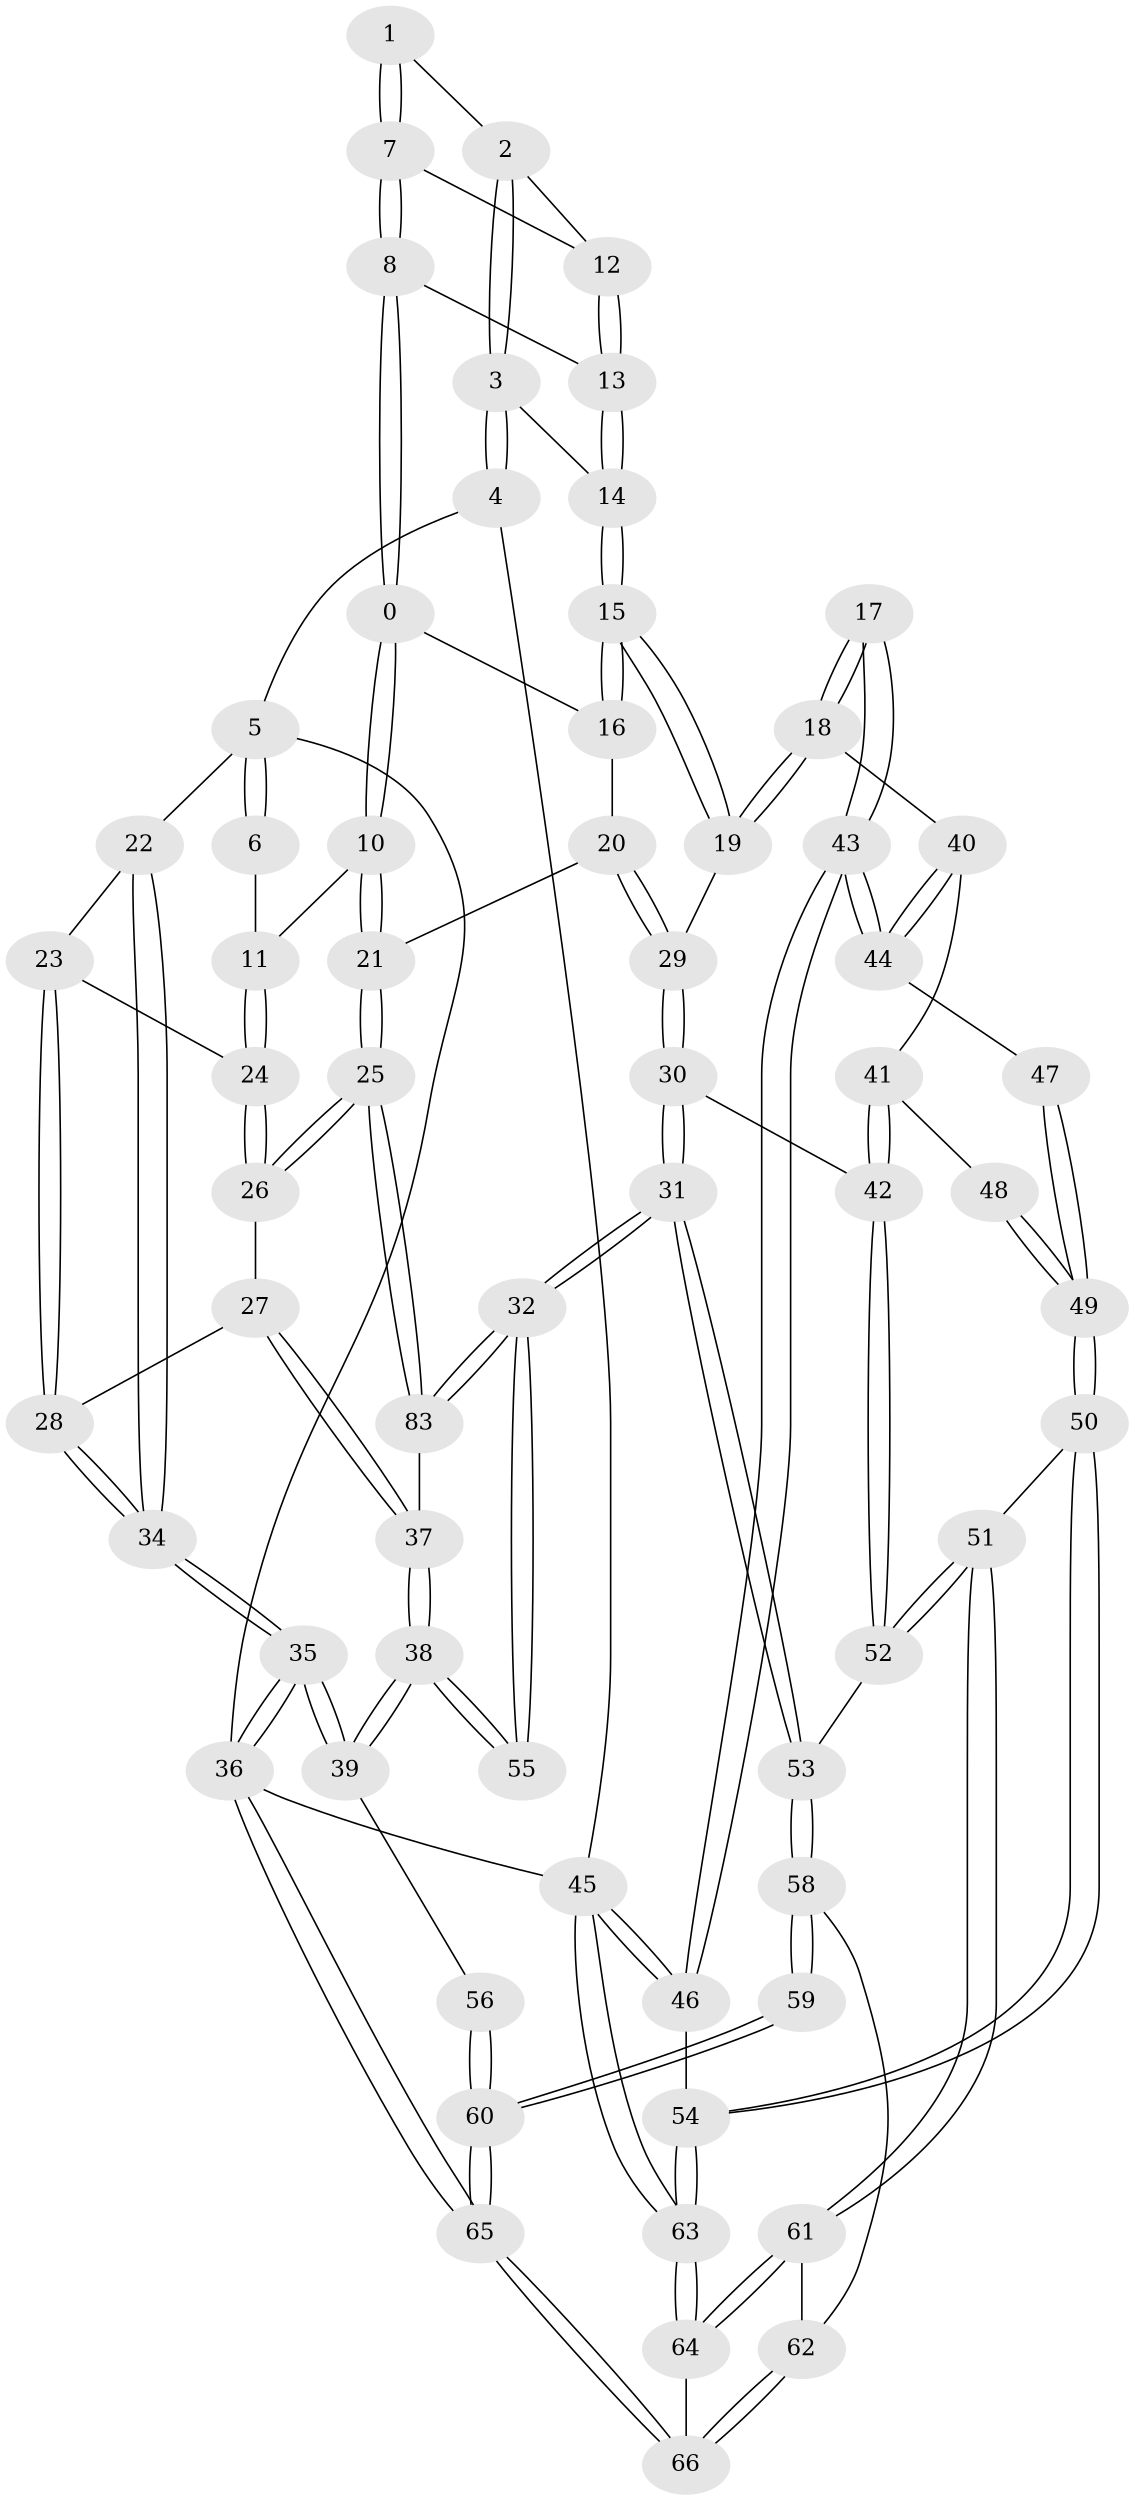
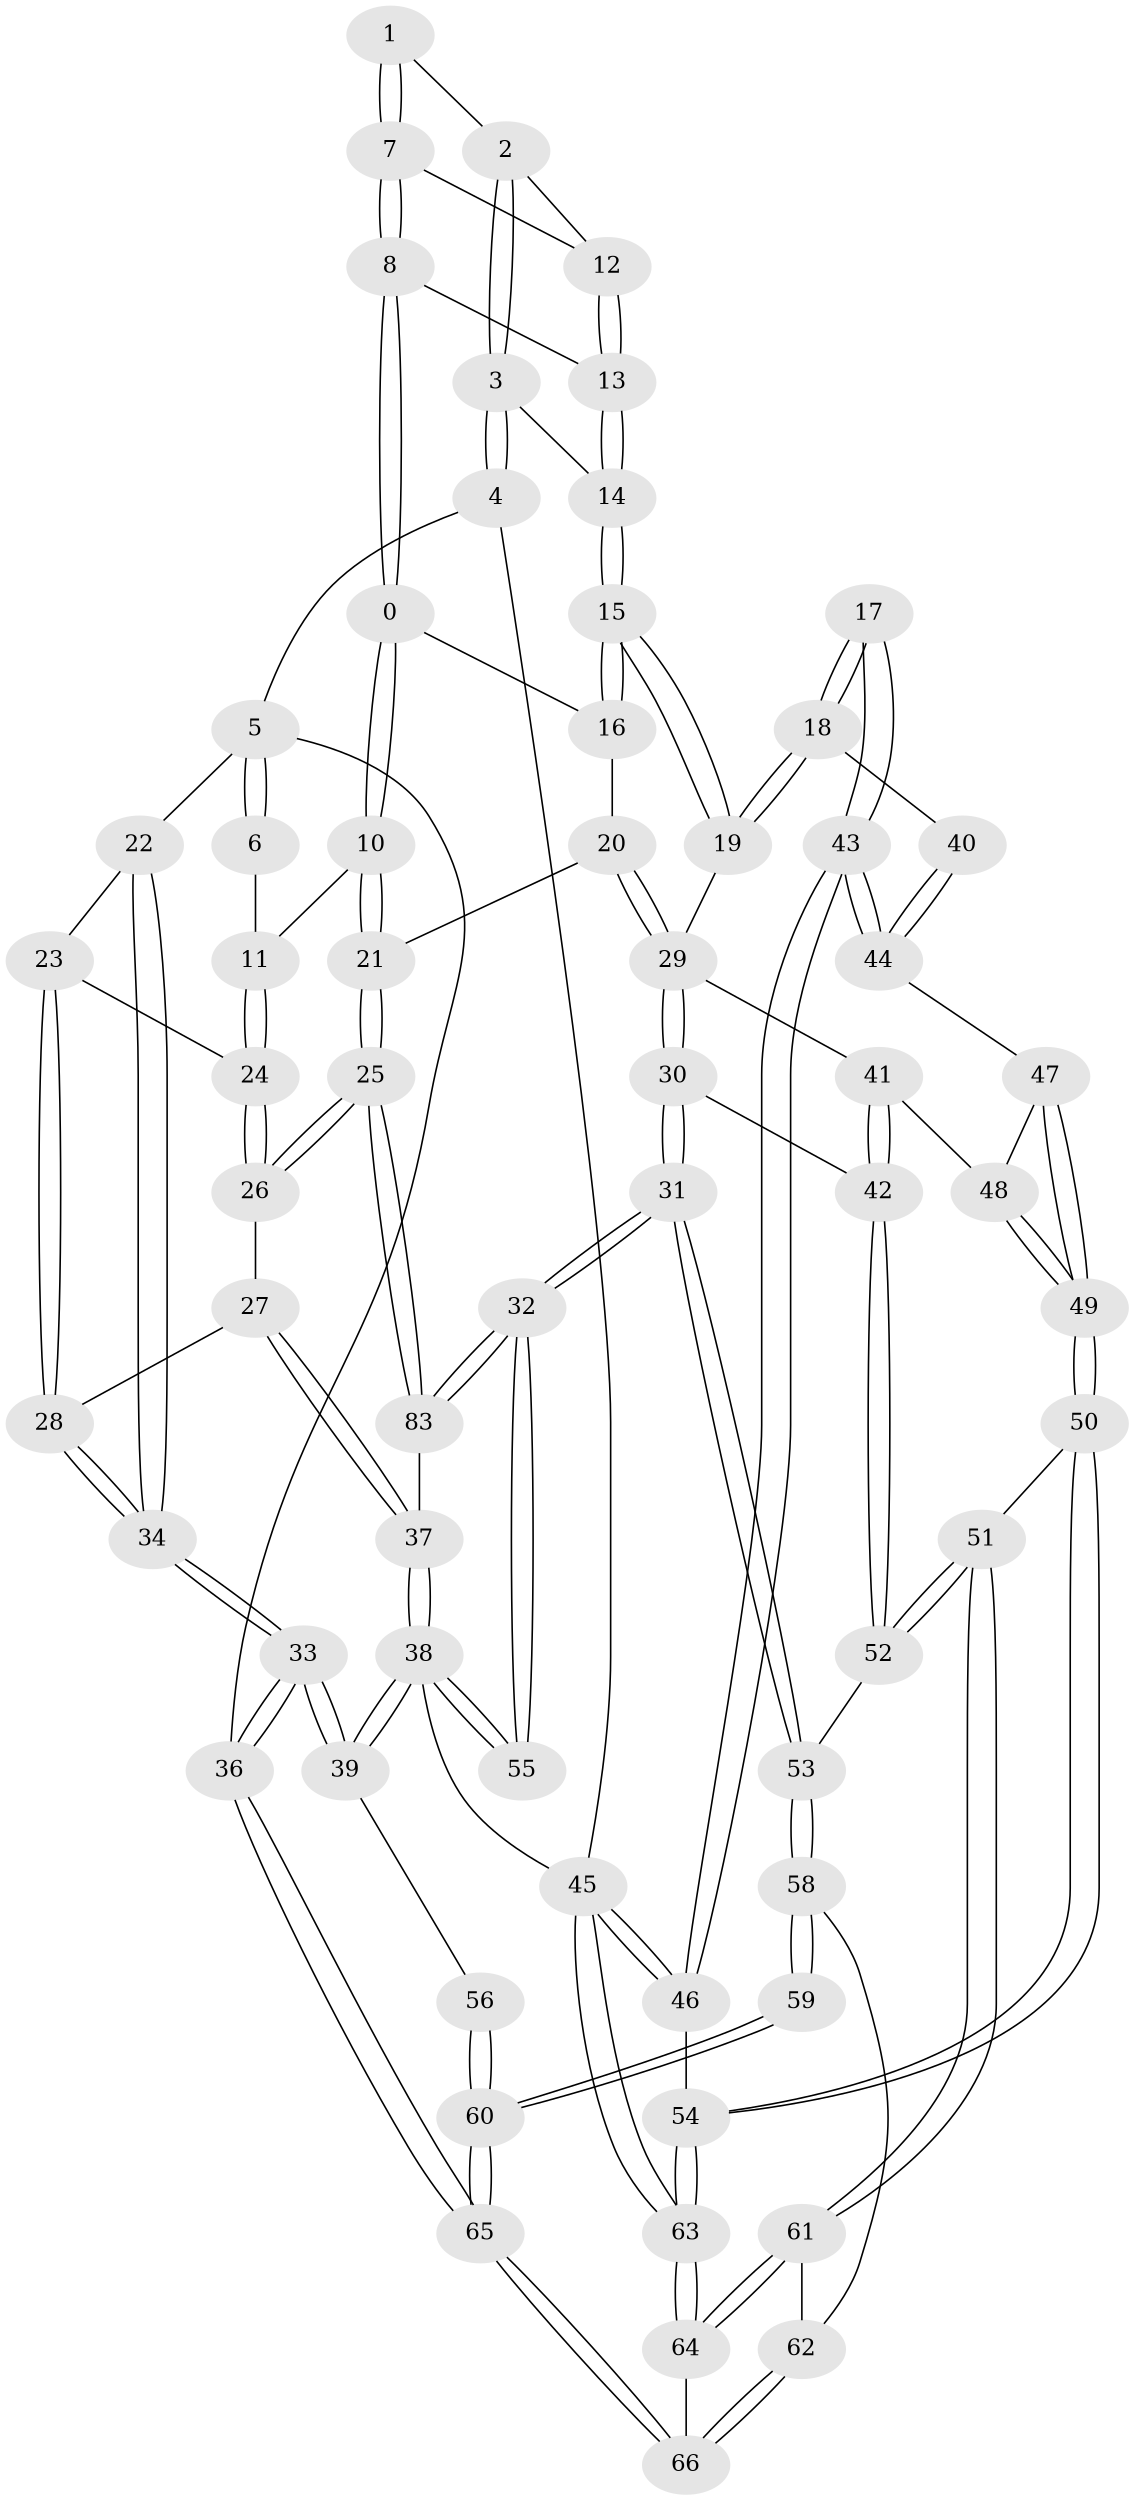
edge "40" -- "41": now "29" -- "41"
edge "47" -- "48": added
node "35": label "35" -> "33"
edge "36" -- "45": now "38" -- "45"
